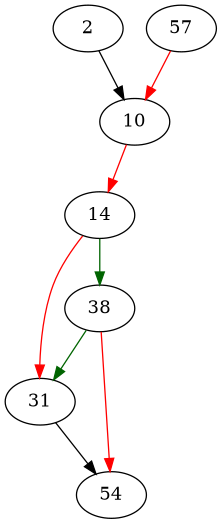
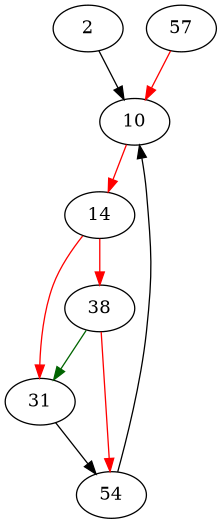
edge "14" -> "38": color darkgreen -> red
edge "54" -> "10": added
